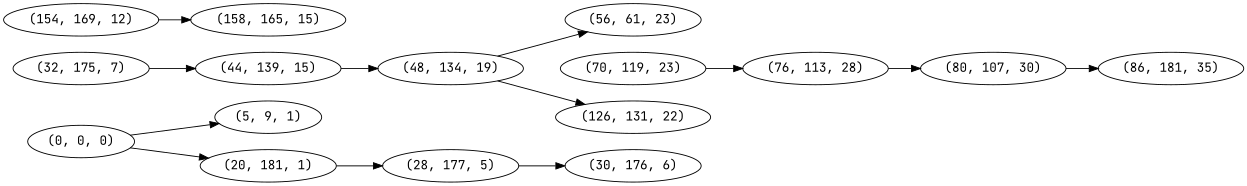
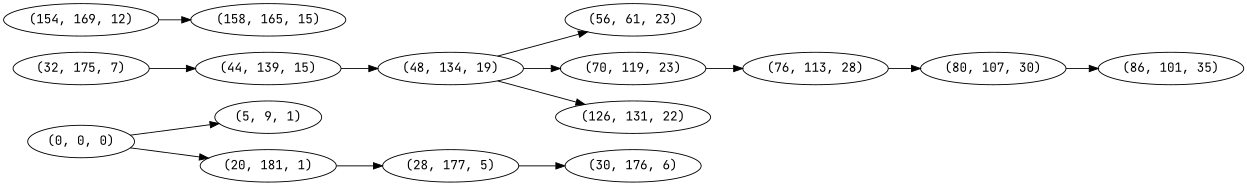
edge "(48, 134, 19)" -> "(70, 119, 23)": added
node "(86, 181, 35)": label "(86, 181, 35)" -> "(86, 101, 35)"
